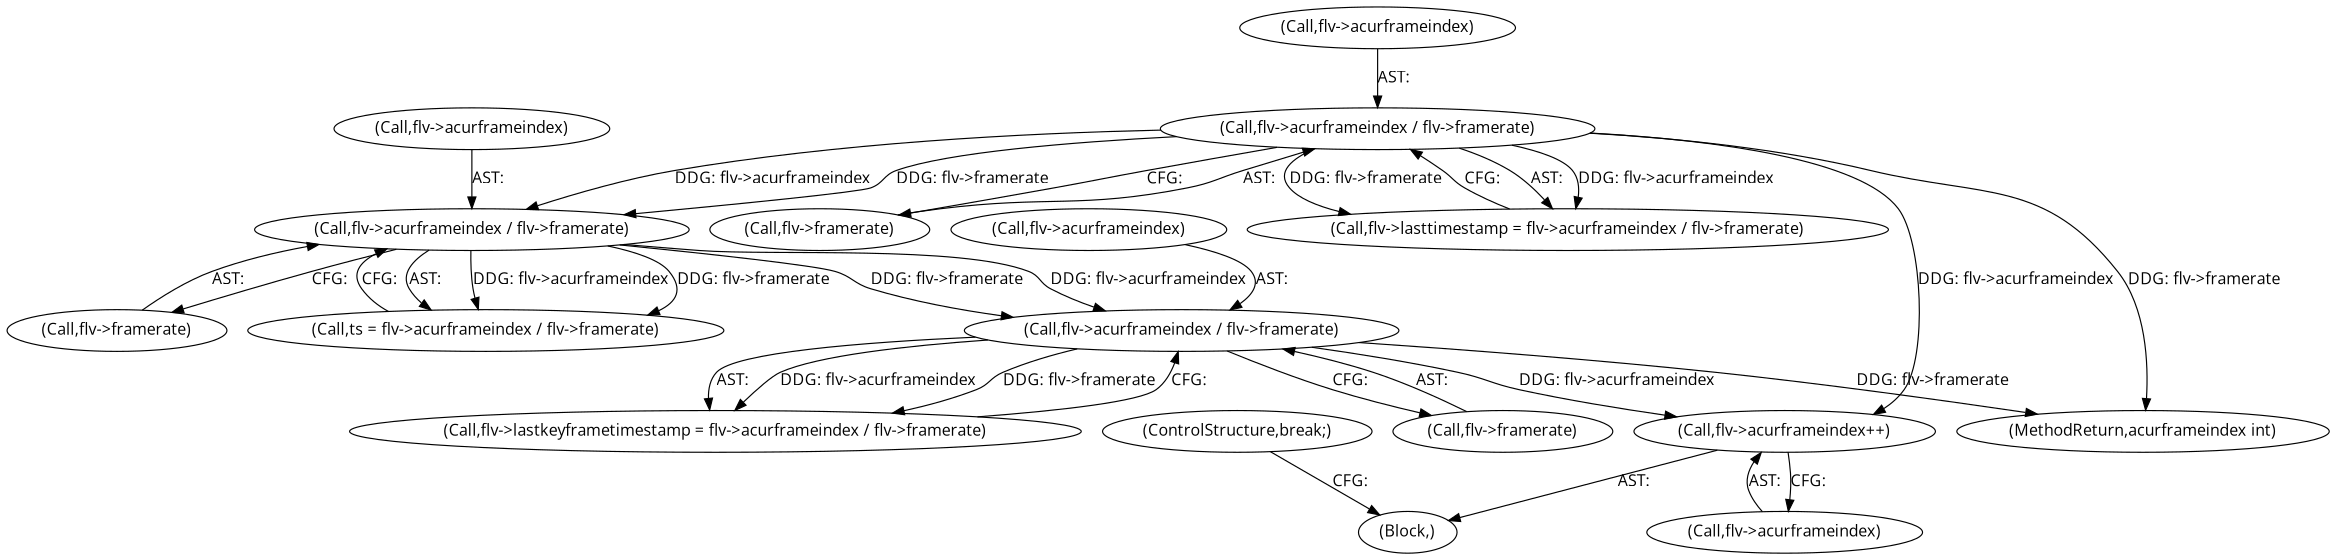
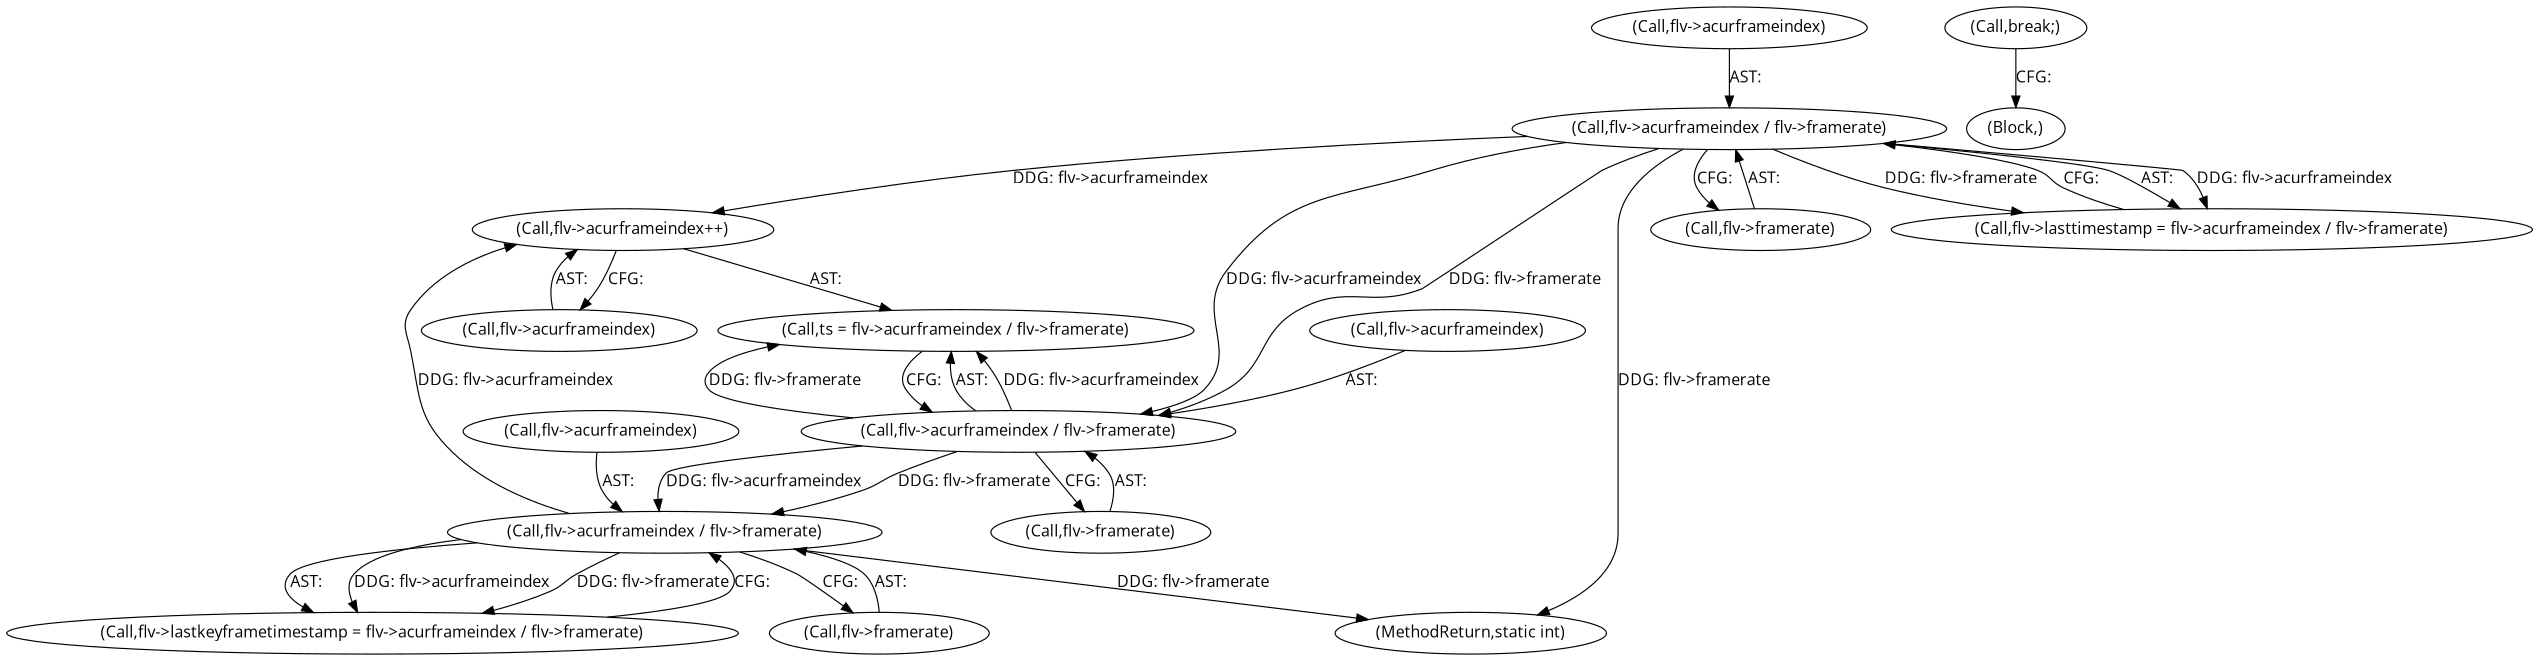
node "(ControlStructure,break;)": label "(ControlStructure,break;)" -> "(Call,break;)"
node "(MethodReturn,acurframeindex int)": label "(MethodReturn,acurframeindex int)" -> "(MethodReturn,static int)"
edge "(Call,flv->acurframeindex++)" -> "(Block,)": now "(Call,flv->acurframeindex++)" -> "(Call,ts = flv->acurframeindex / flv->framerate)"
